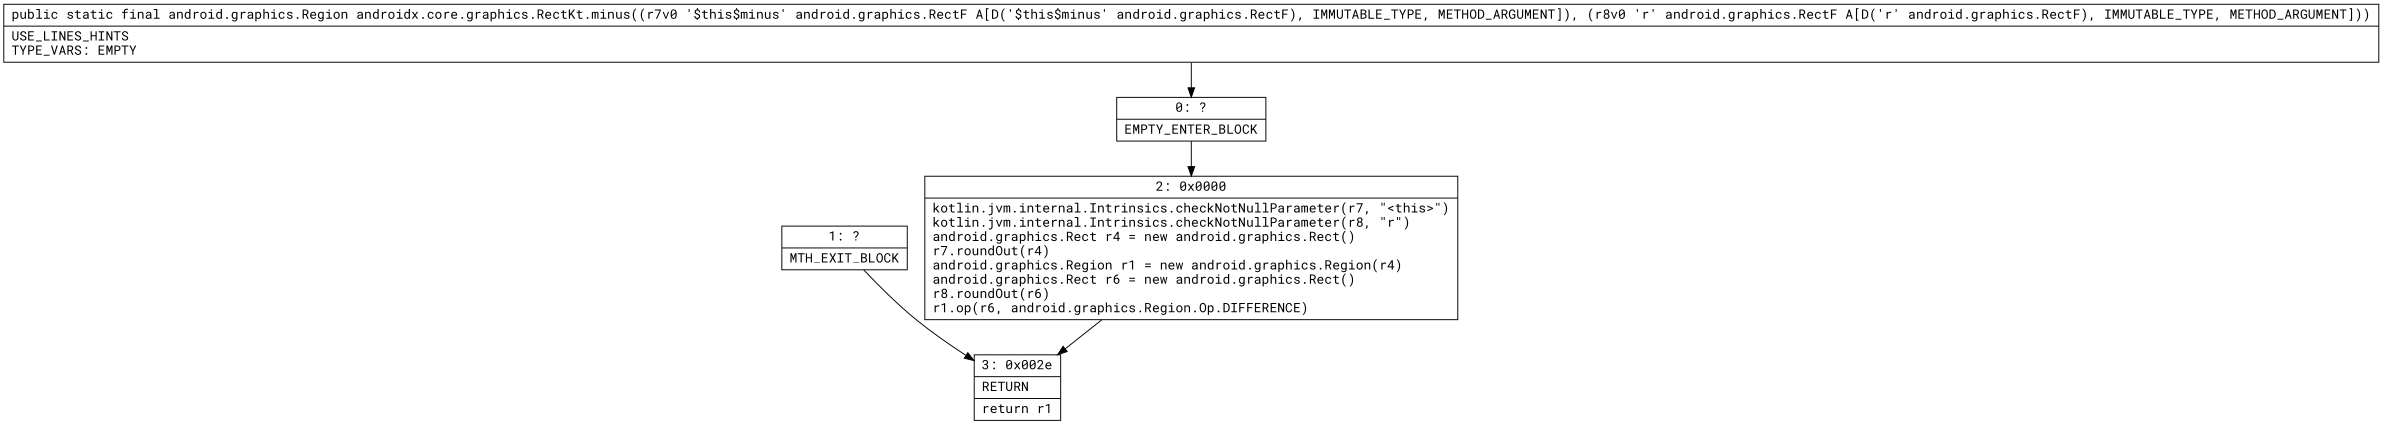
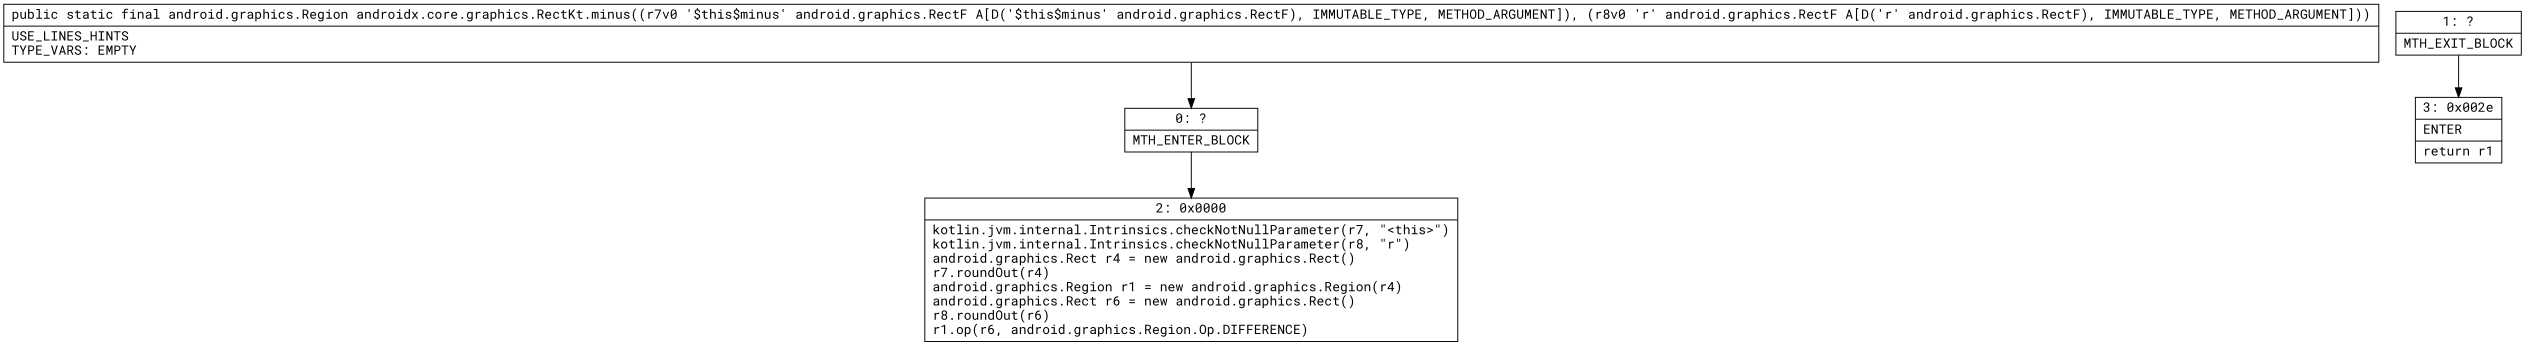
node "0: ?": text "EMPTY_ENTER_BLOCK" -> "MTH_ENTER_BLOCK"
edge "2: 0x0000" -> "3: 0x002e": removed
node "3: 0x002e": text "RETURN" -> "ENTER"
